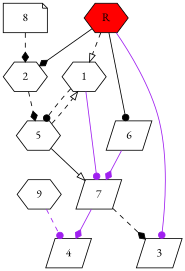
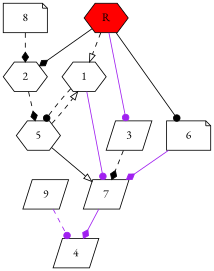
node "6": shape parallelogram -> note
node "9": shape hexagon -> parallelogram
edge "7" -> "3": reversed
